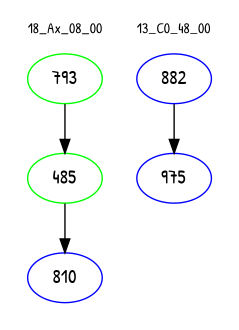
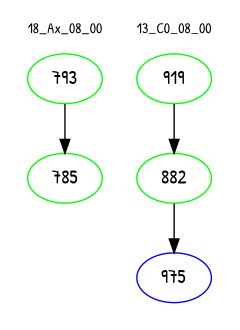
cluster "13_C0_48_00": label "13_C0_48_00" -> "13_C0_08_00"
node "919": added
node "882": color blue -> green
node "485": label "485" -> "785"
node "810": removed
